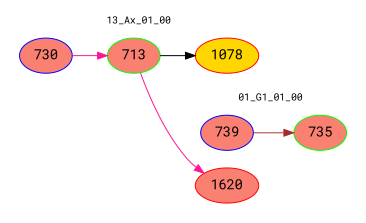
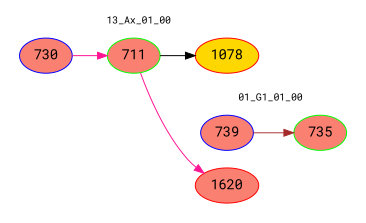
node "713": label "713" -> "711"
